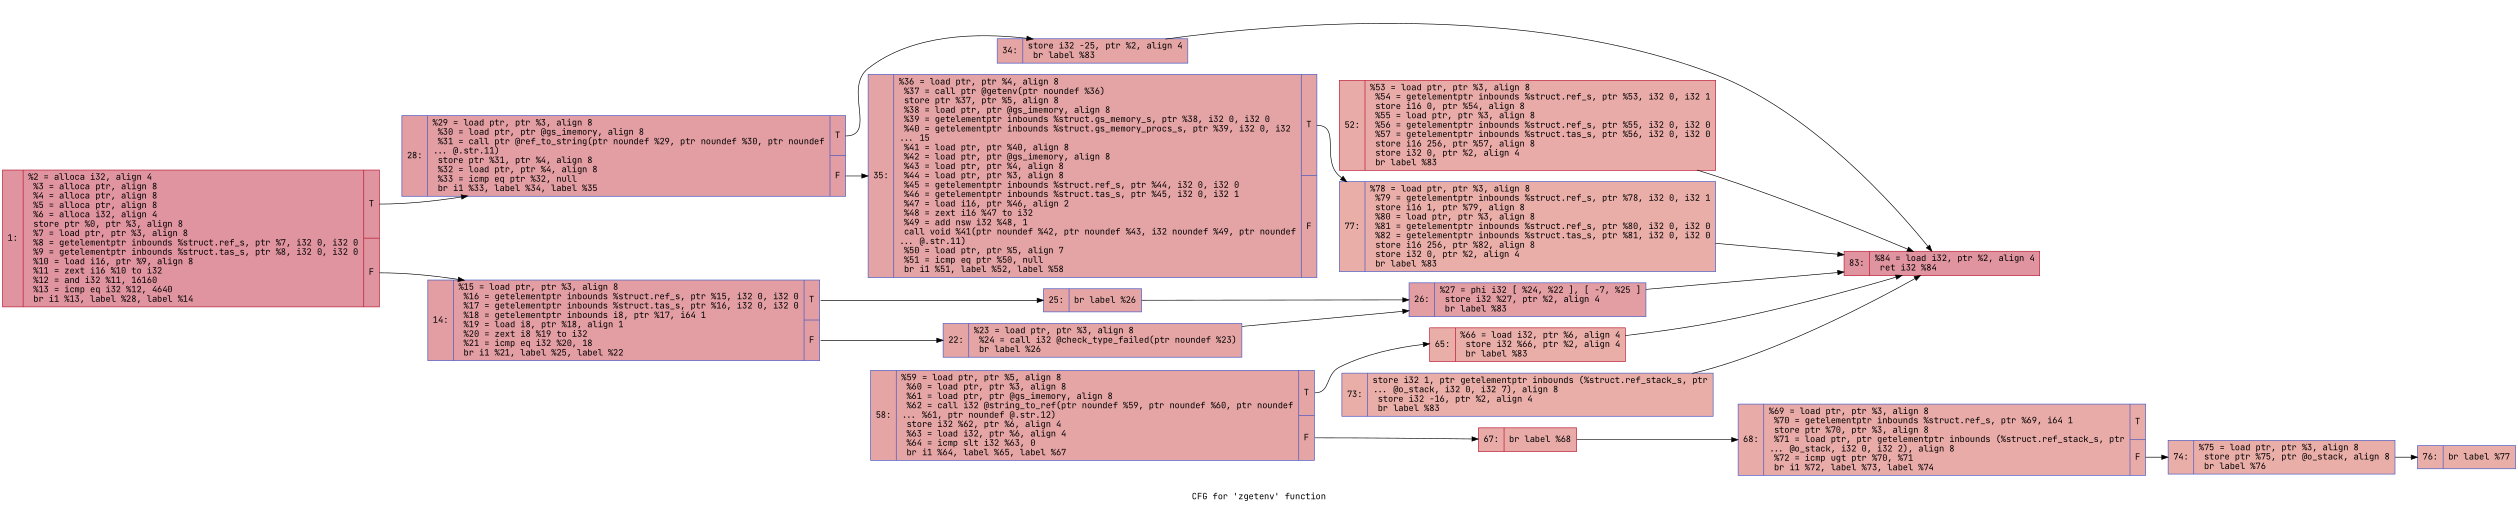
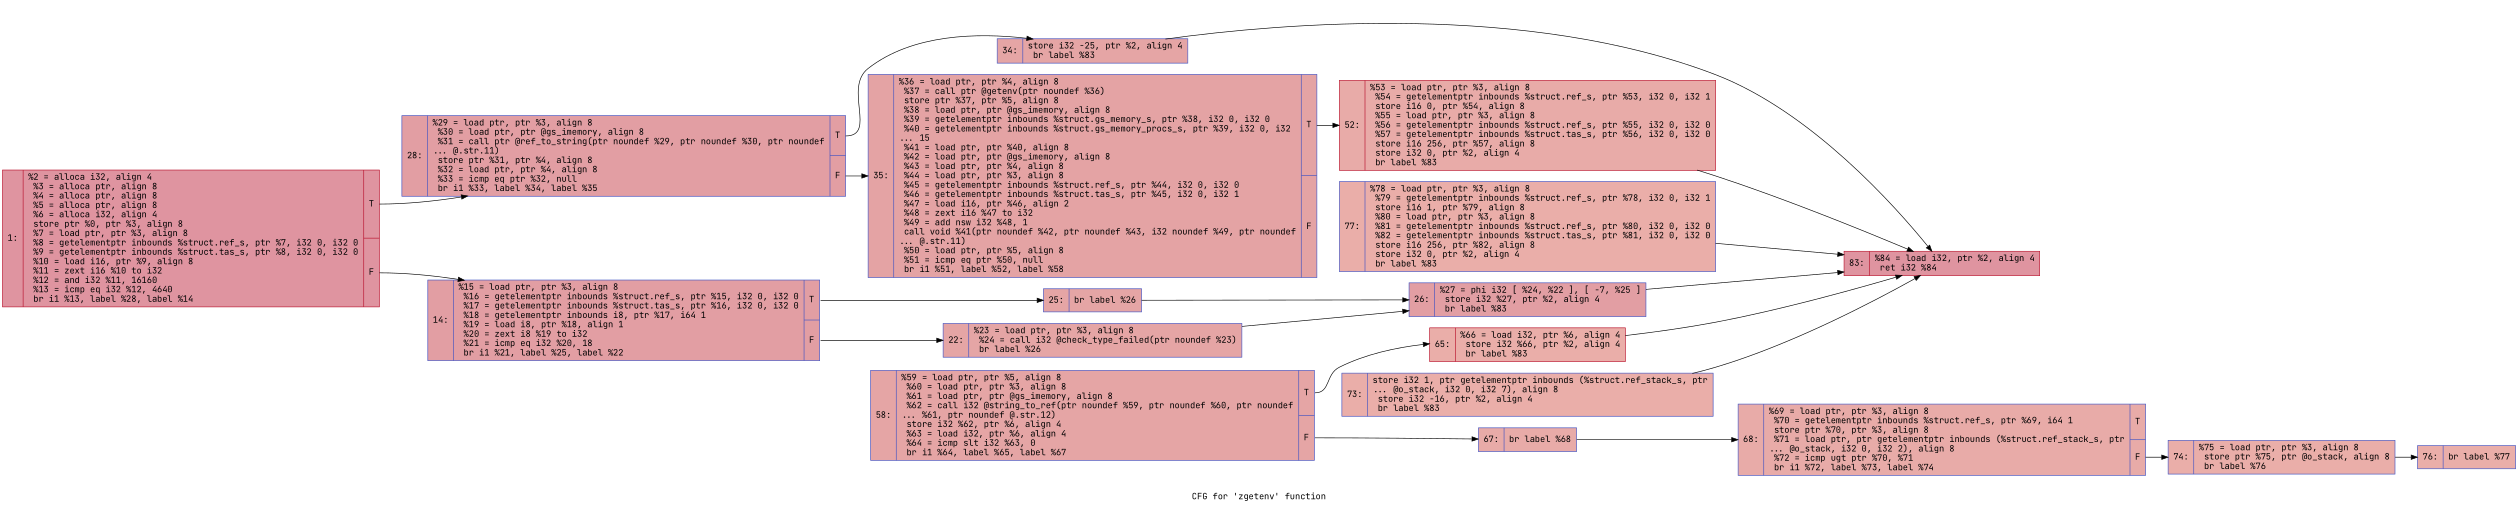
edge "35:" -> "77:": now "35:" -> "52:"
node "35:": text "%50 = load ptr, ptr %5, align 7" -> "%50 = load ptr, ptr %5, align 8"
node "67:": color #b70d28ff -> #3d50c3ff
